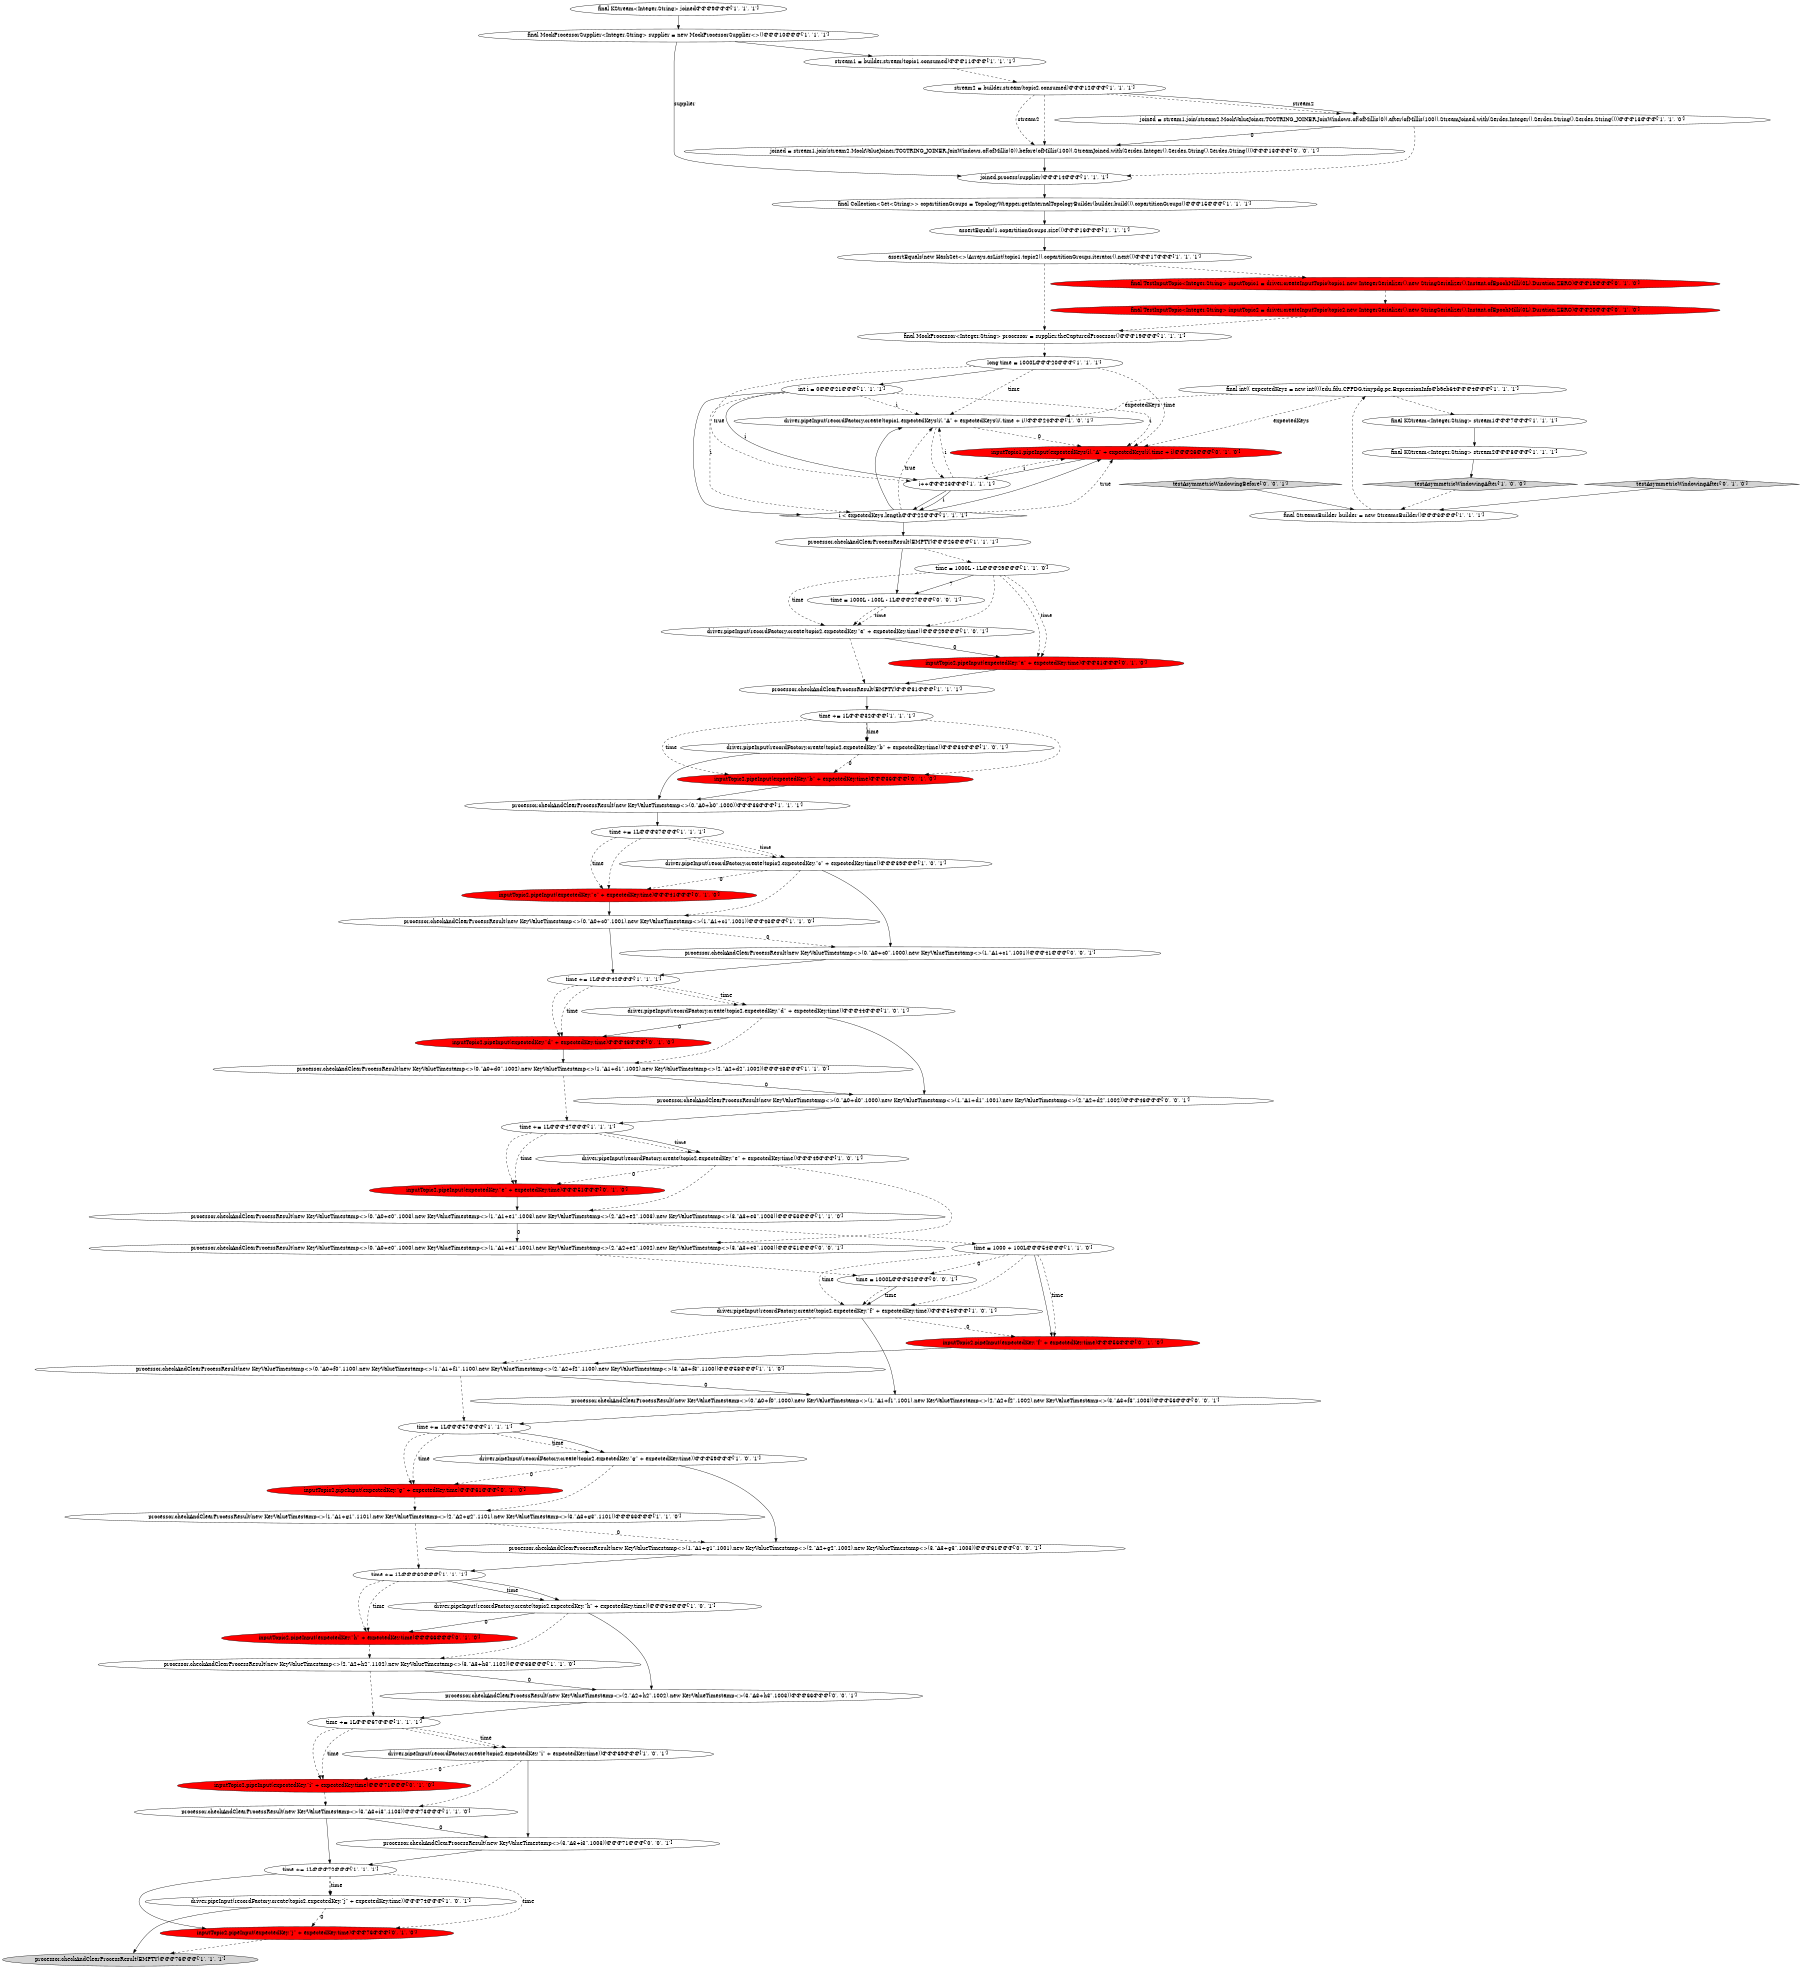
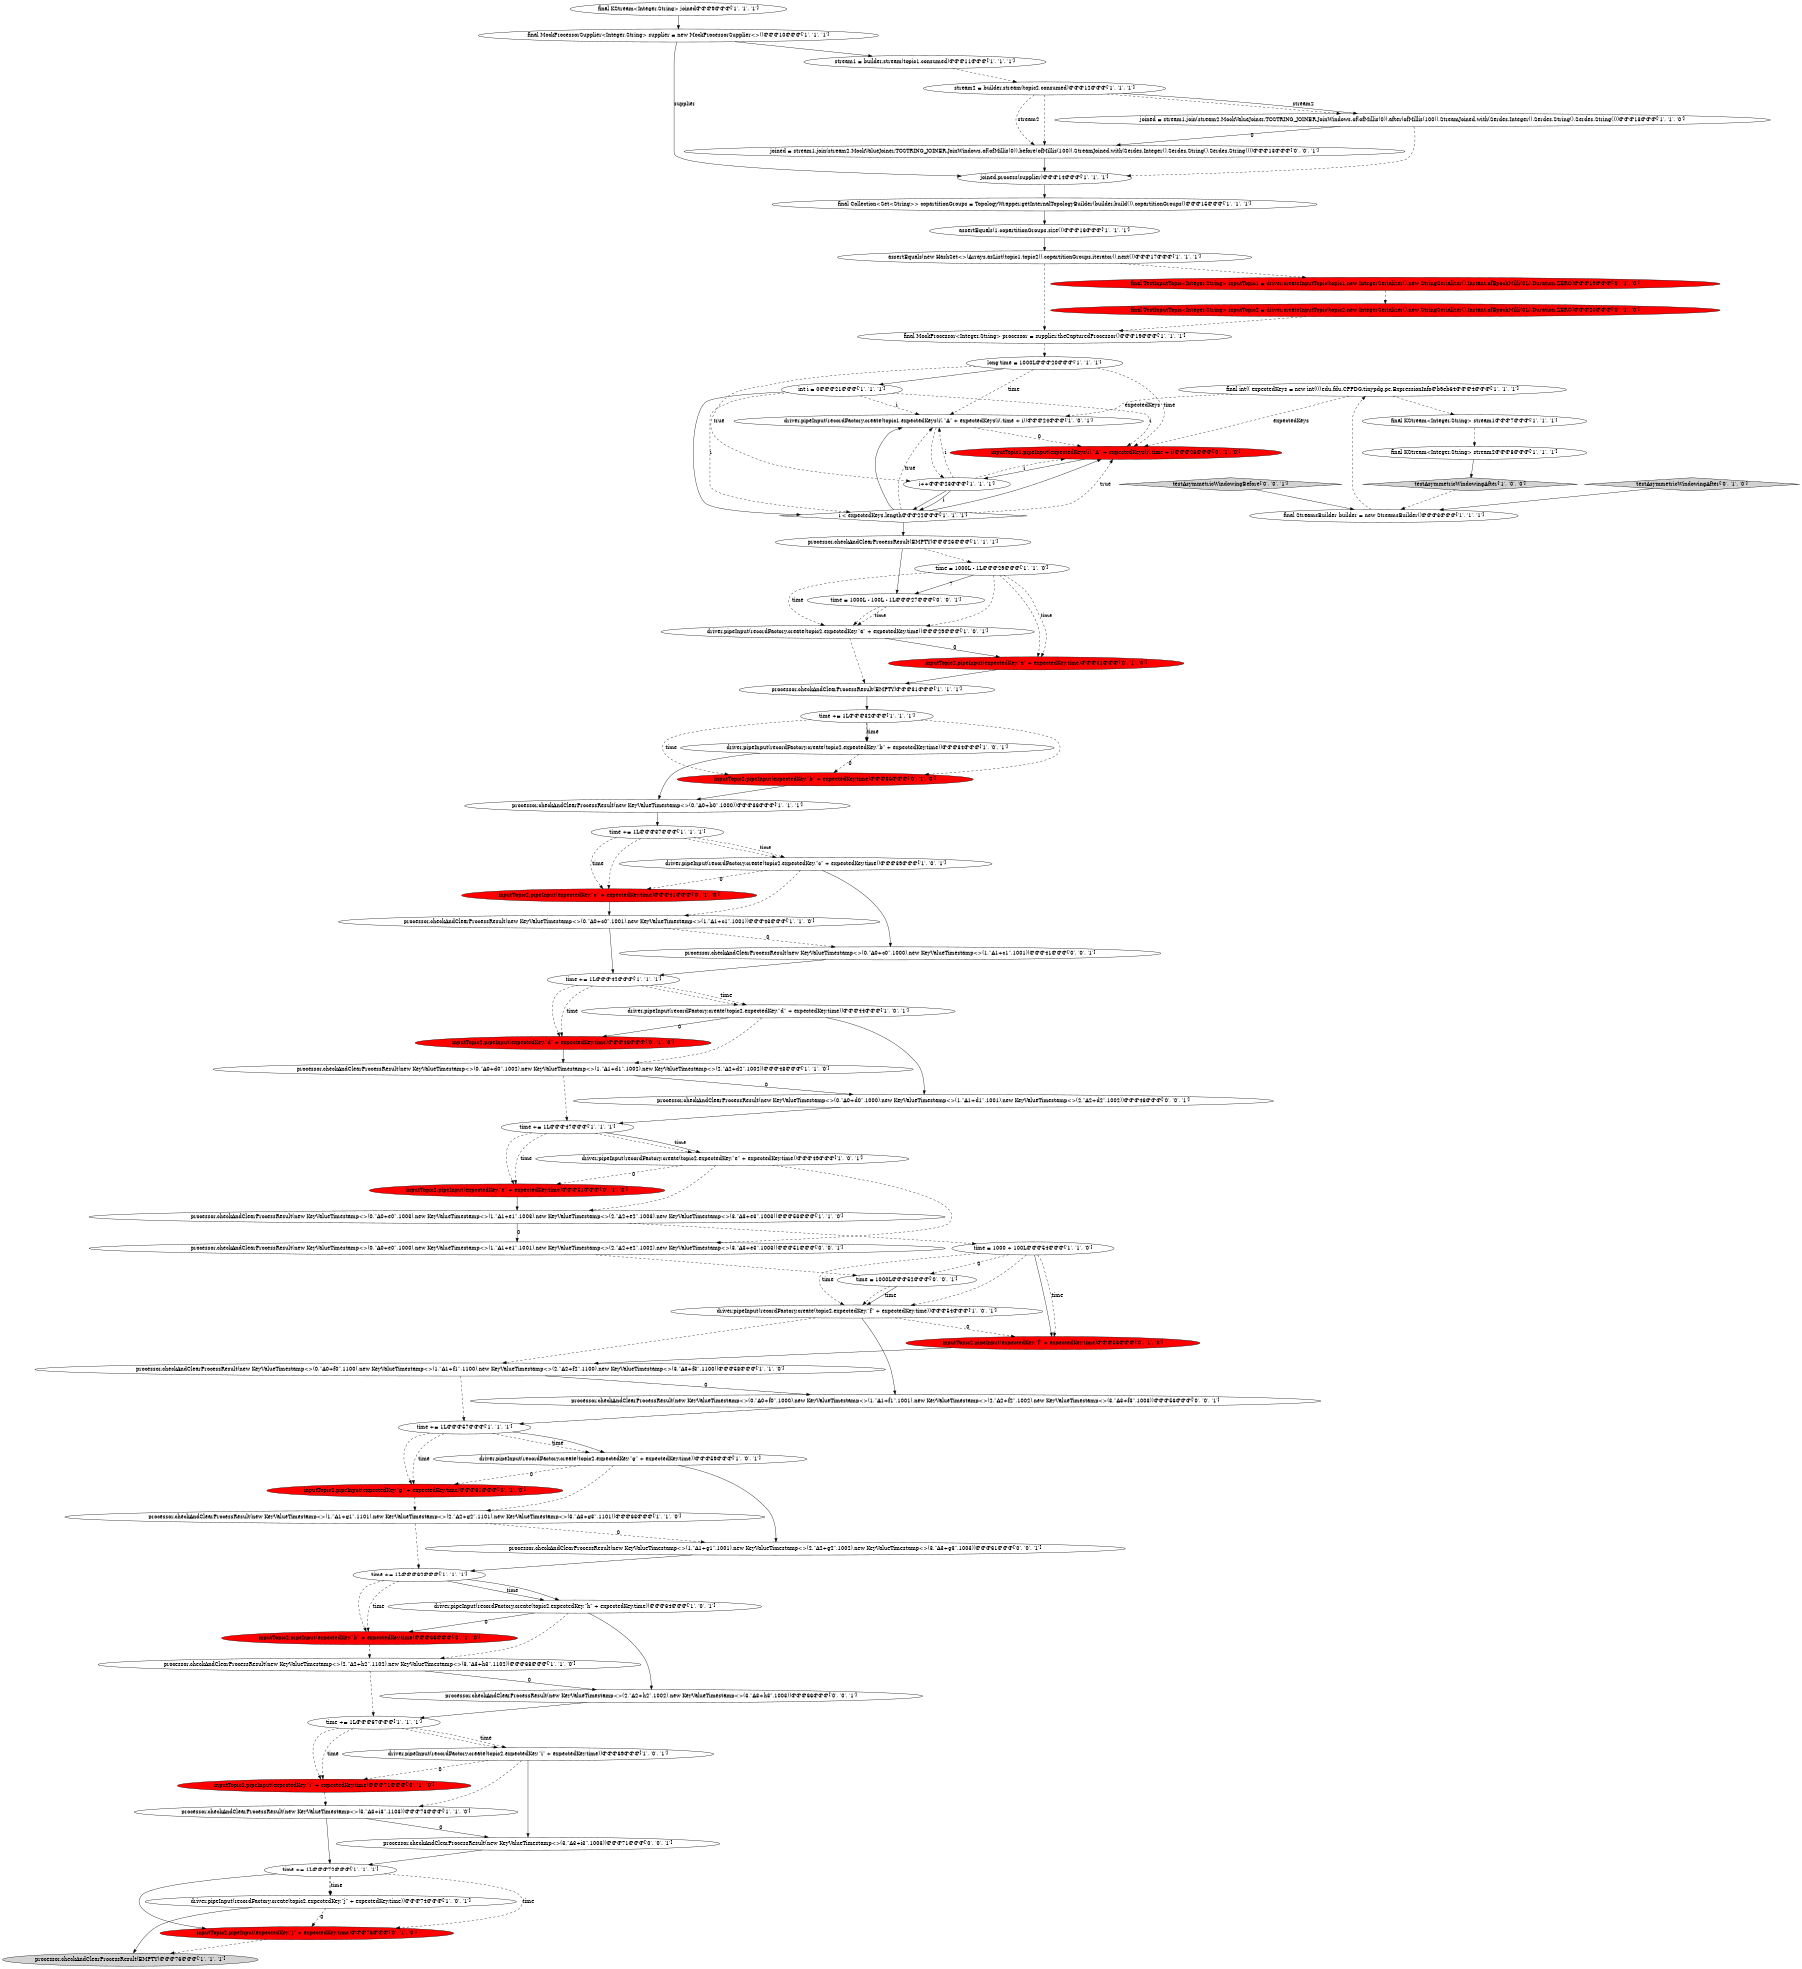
edge "final KStream<Integer,String> stream1@@@7@@@['1', '1', '1']" -> "final KStream<Integer,String> stream2@@@8@@@['1', '1', '1']": style solid -> dashed
edge "int i = 0@@@21@@@['1', '1', '1']" -> "i++@@@23@@@['1', '1', '1']": removed, label "i"
